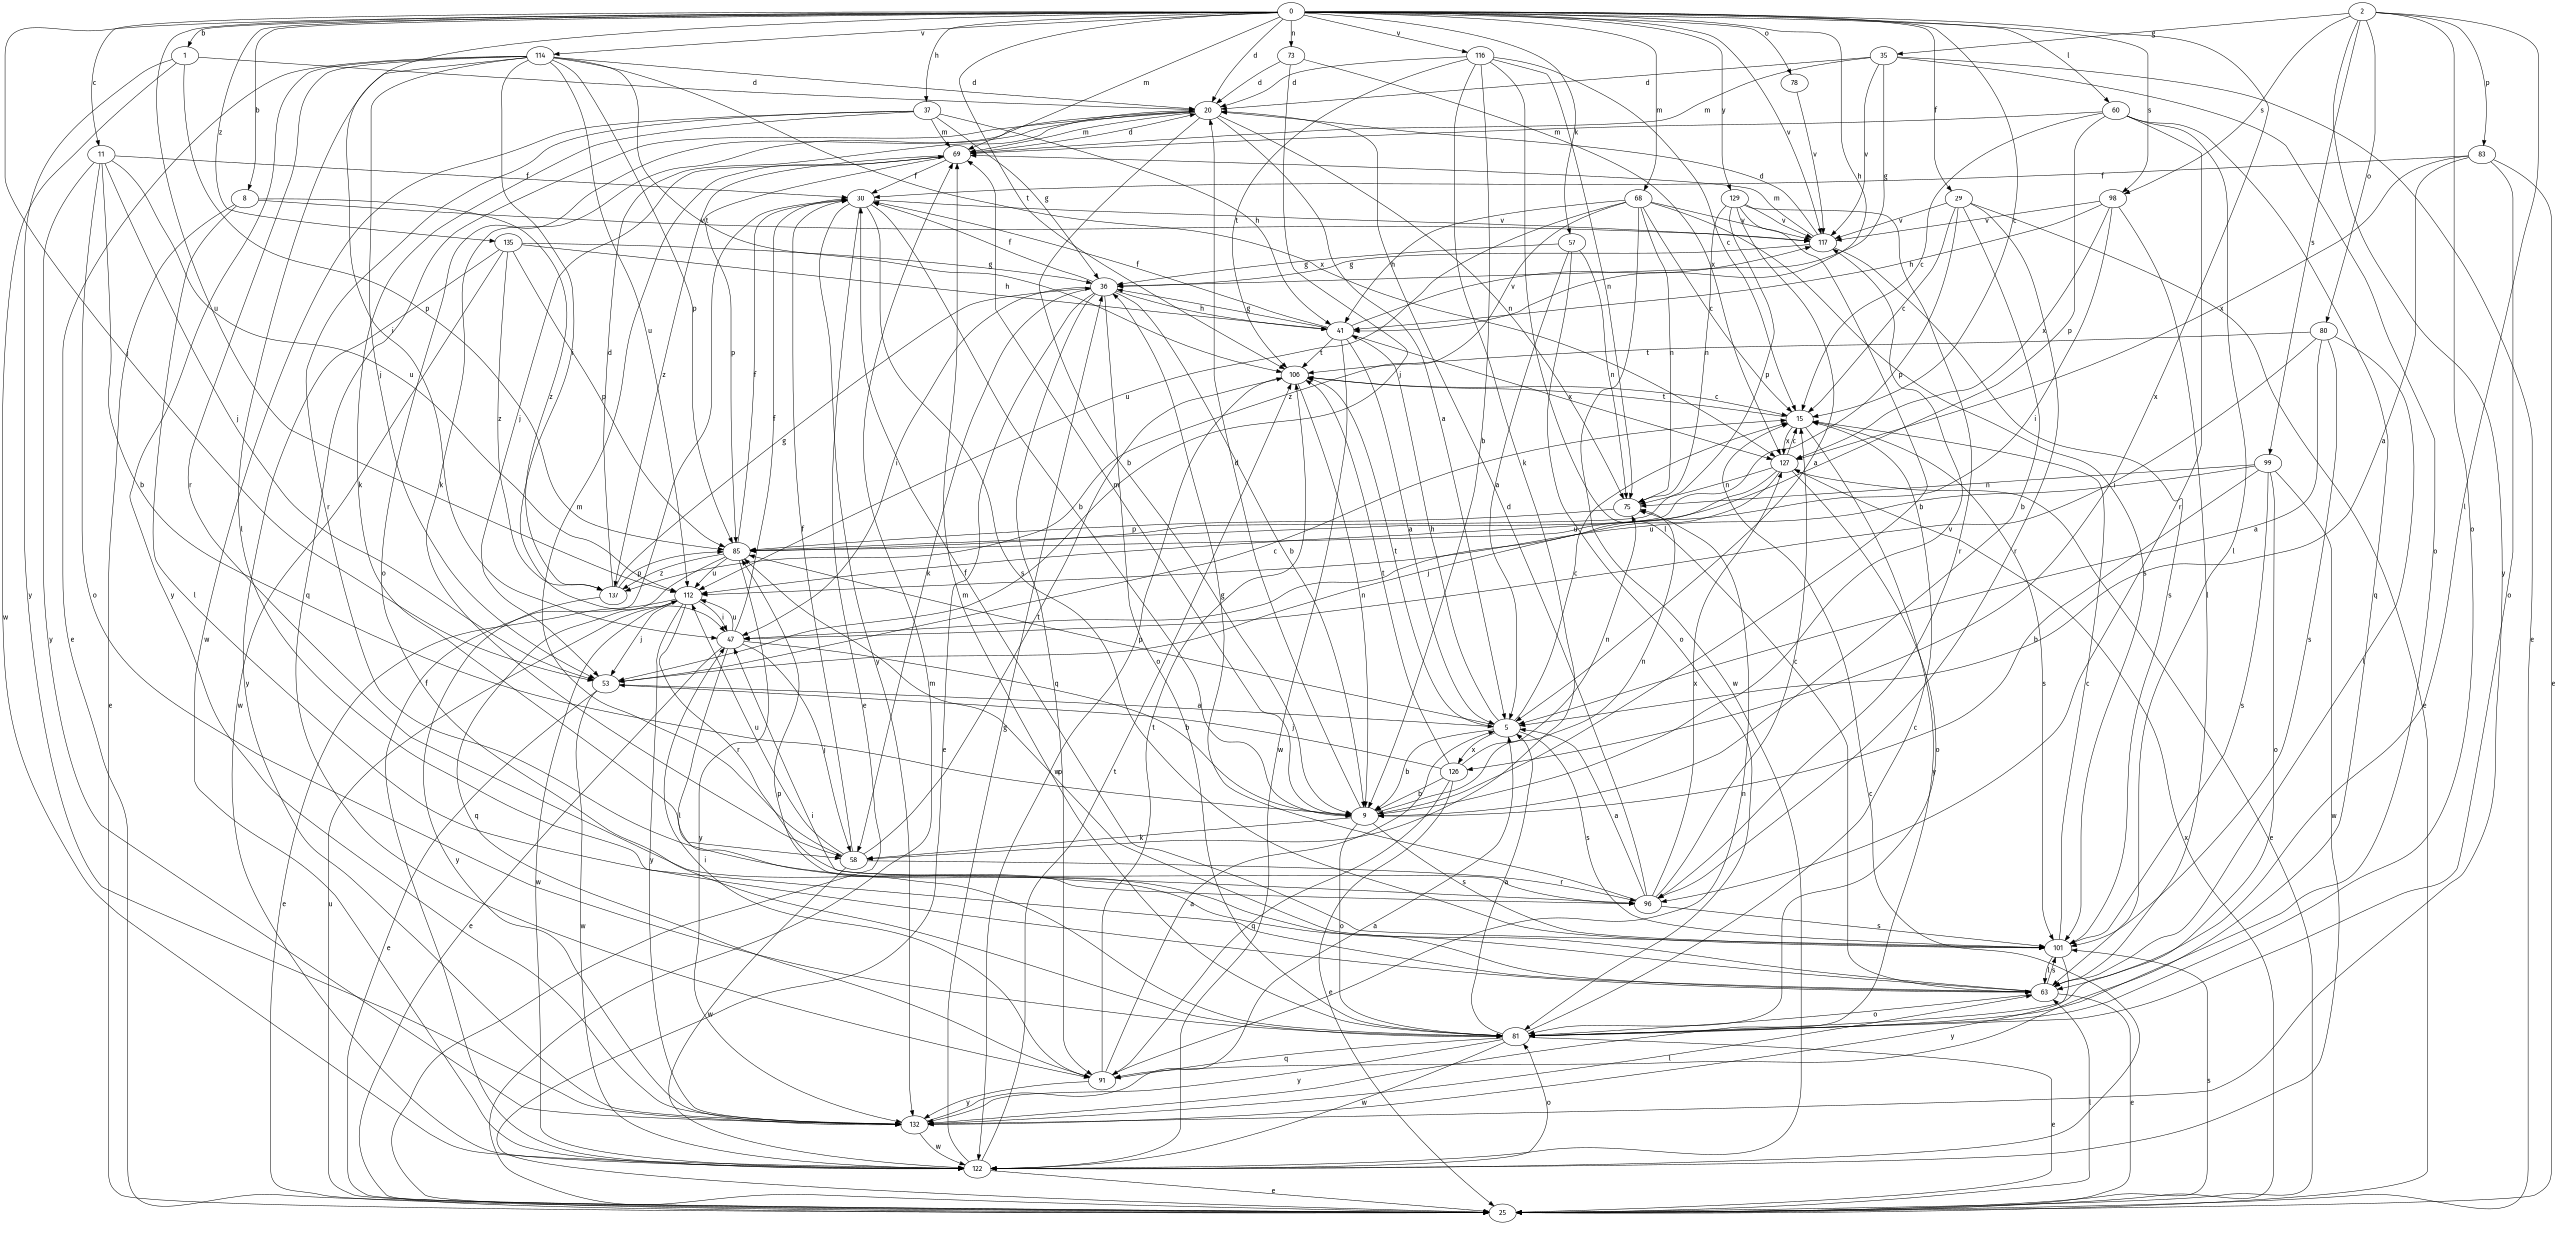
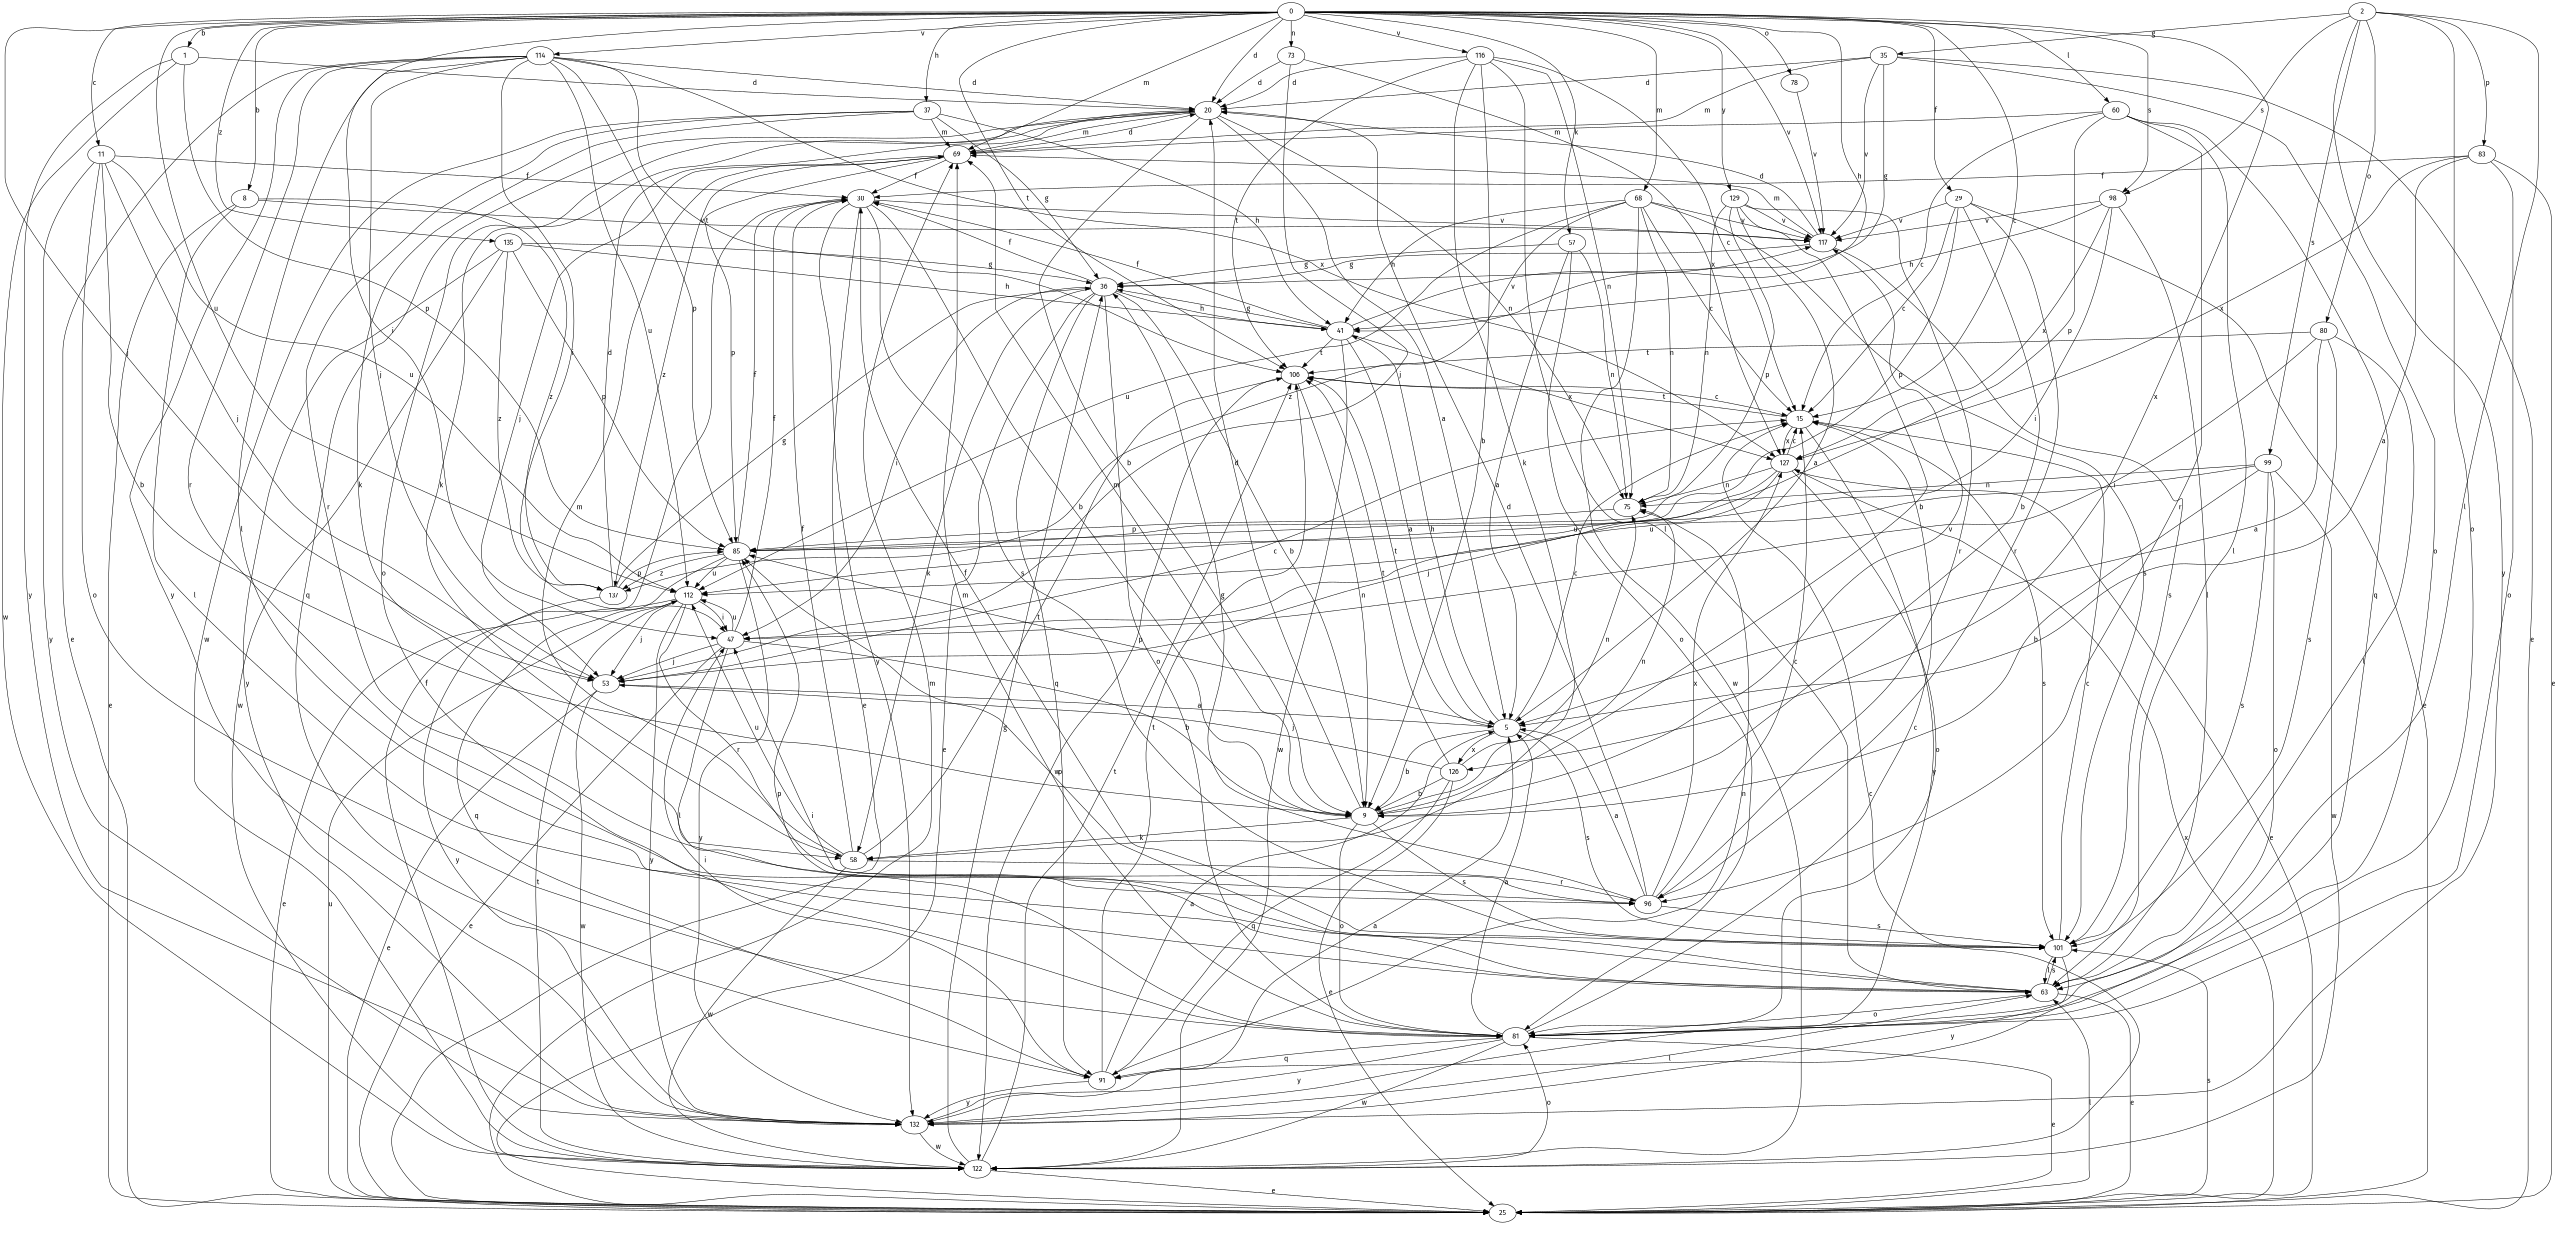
edge "47" -> "58": now "47" -> "53"
edge "112" -> "122": label "w" -> "t"
